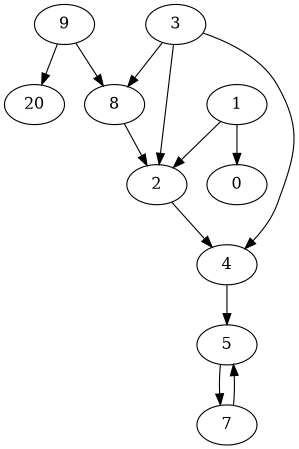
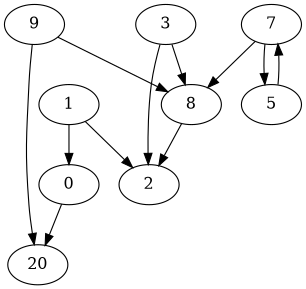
edge "7" -> "8": added
edge "0" -> "20": added
node "4": removed
